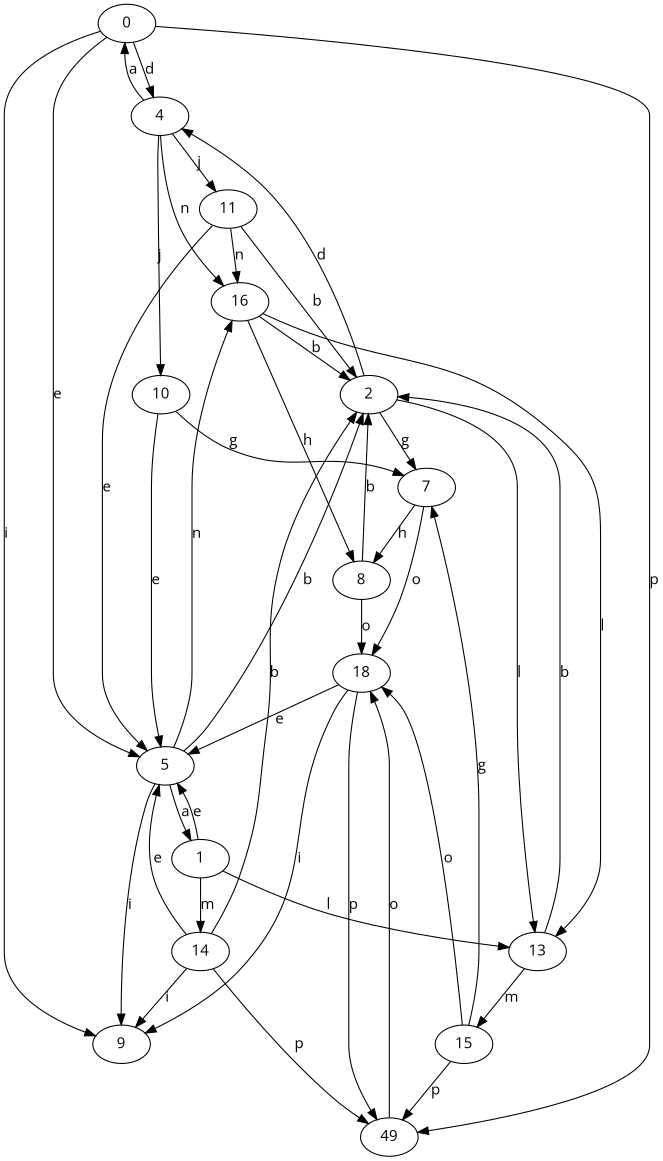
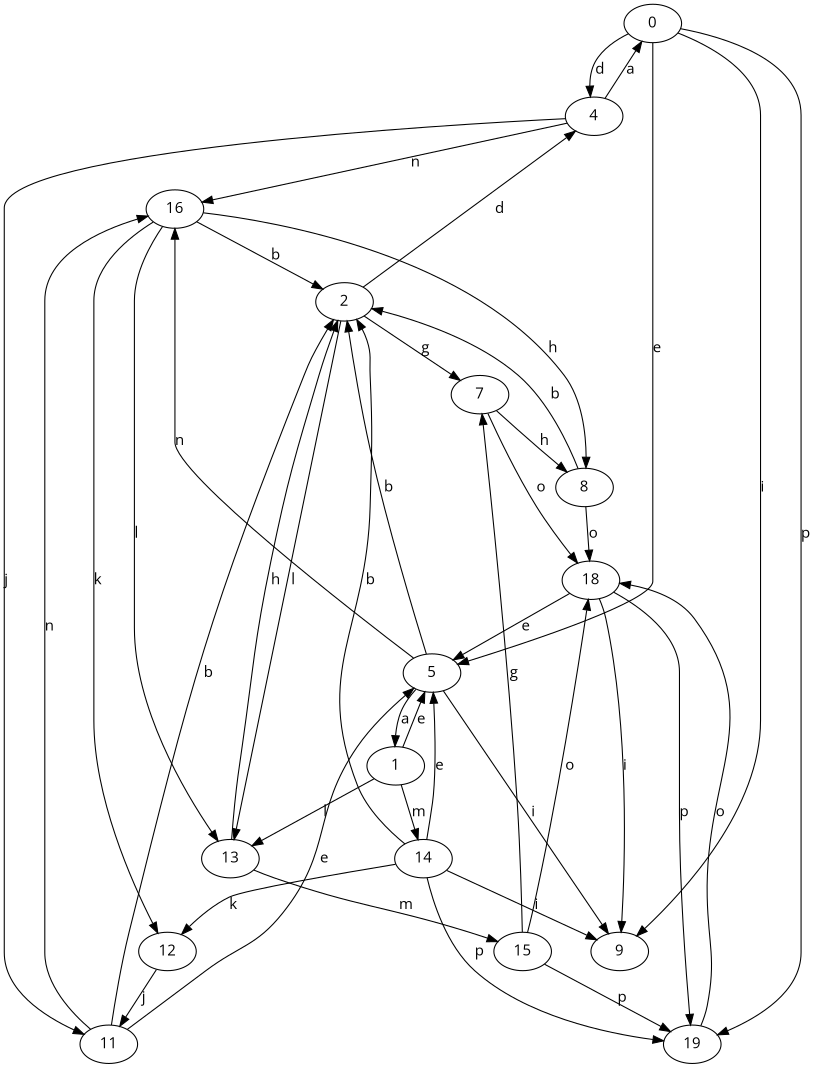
node "10": removed
edge "13" -> "2": label "b" -> "h"
node "12": added
node "49": label "49" -> "19"
